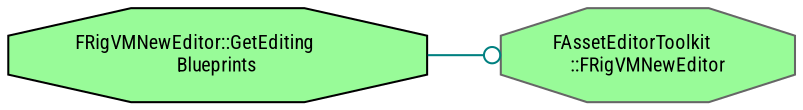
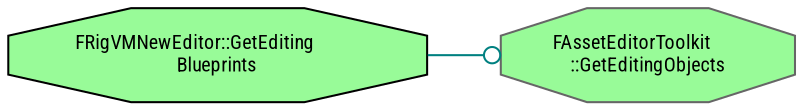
node "FAssetEditorToolkit ::FRigVMNewEditor": label "FAssetEditorToolkit ::FRigVMNewEditor" -> "FAssetEditorToolkit ::GetEditingObjects"
